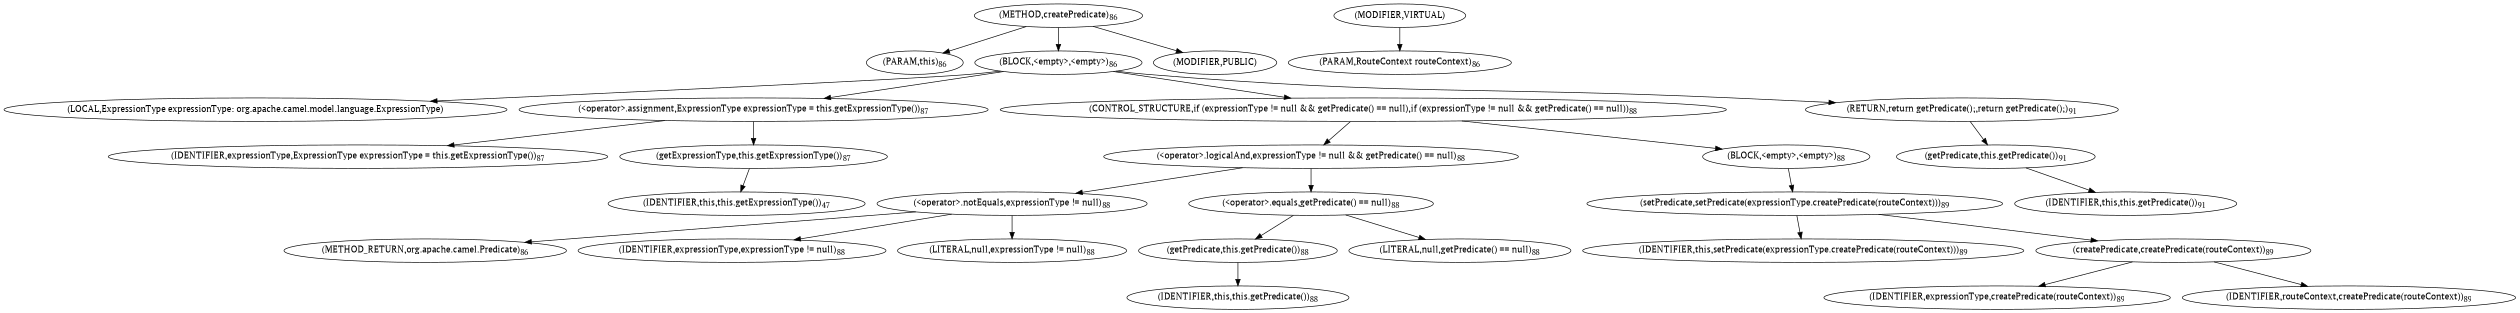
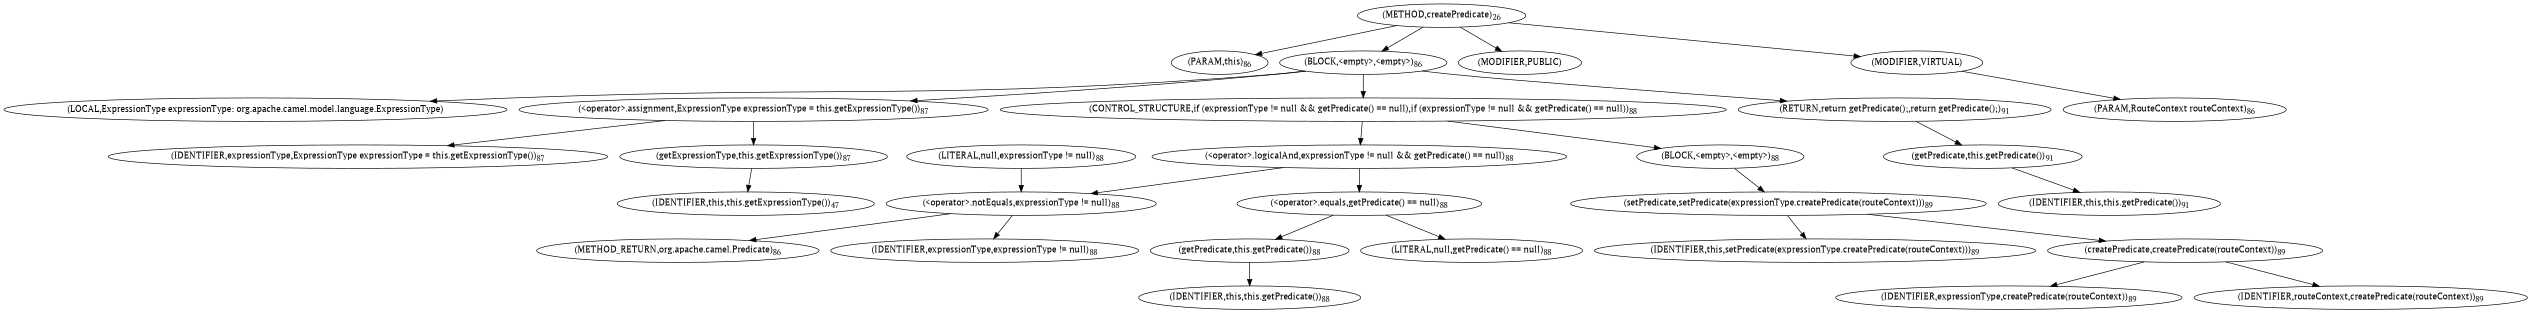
node "(METHOD,createPredicate)": text "86" -> "26"
edge "(METHOD,createPredicate)" -> "(MODIFIER,VIRTUAL)": added
edge "(<operator>.notEquals,expressionType != null)" -> "(LITERAL,null,expressionType != null)": reversed
